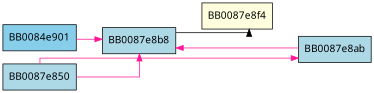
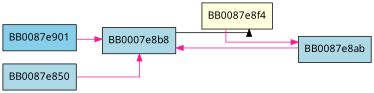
node "BB0084e901": label "BB0084e901" -> "BB0087e901"
node "BB0087e8b8": label "BB0087e8b8" -> "BB0007e8b8"
edge "BB0087e850" -> "BB0087e8ab": now "BB0087e8f4" -> "BB0087e8ab"
